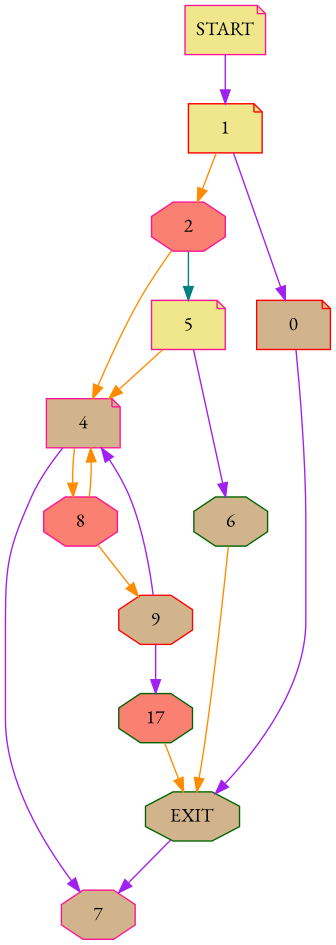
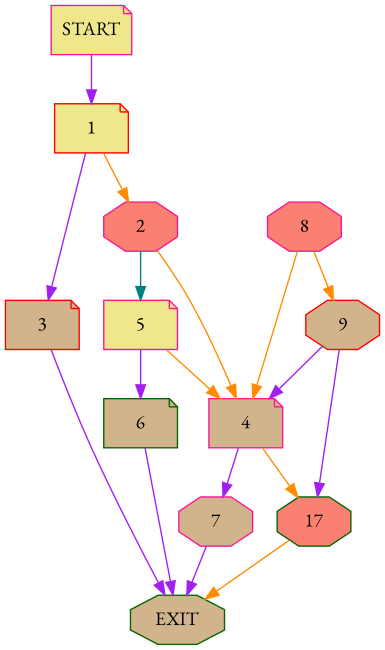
node "0": label "0" -> "3"
edge "4" -> "8": now "4" -> "17"
node "6": shape octagon -> note
edge "6" -> "EXIT": color darkorange -> purple
edge "EXIT" -> "7": reversed
